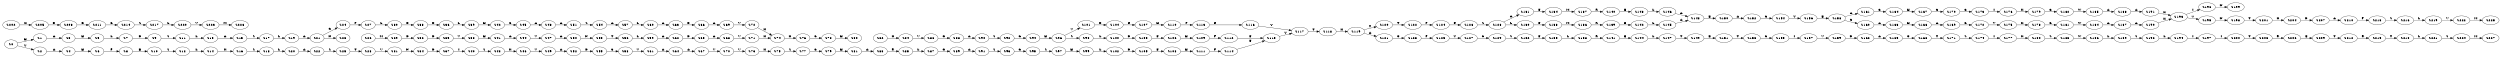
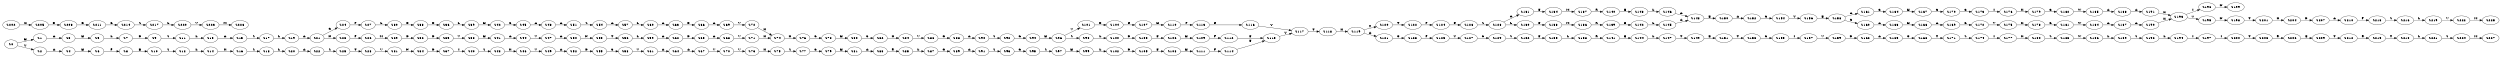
edge "S23" -> "S26": added, label "P"
edge "S80" -> "S82": added, label "G"
